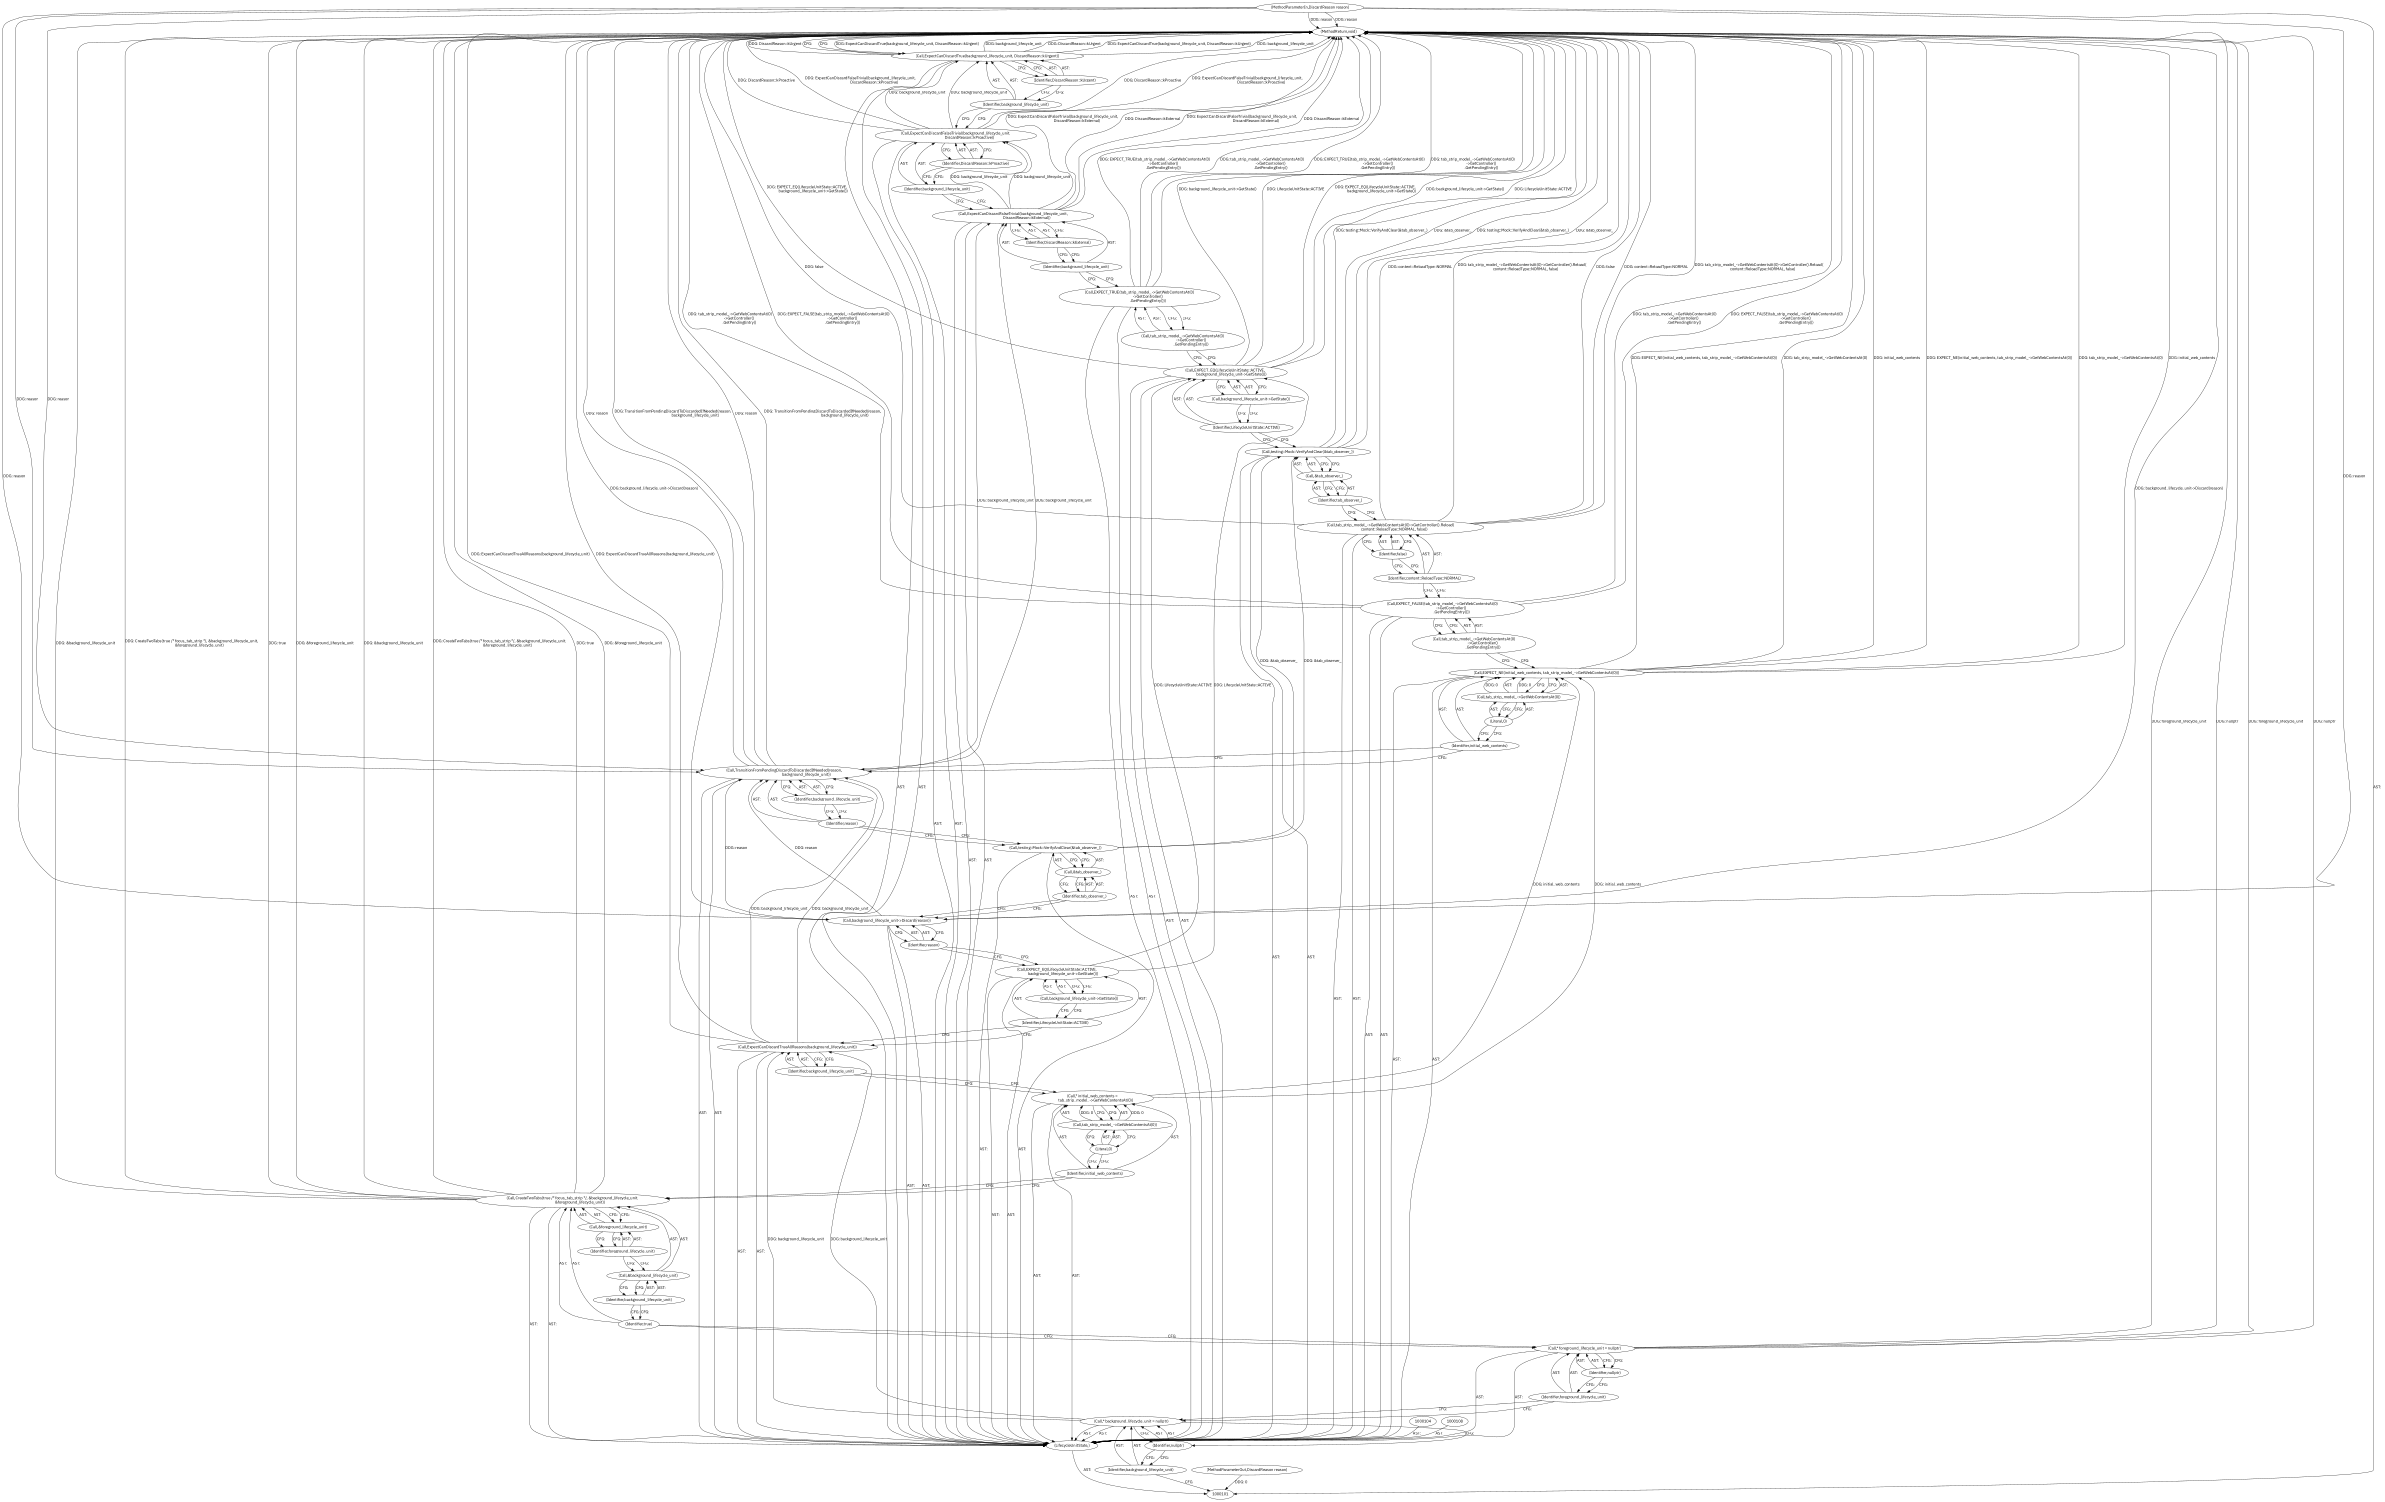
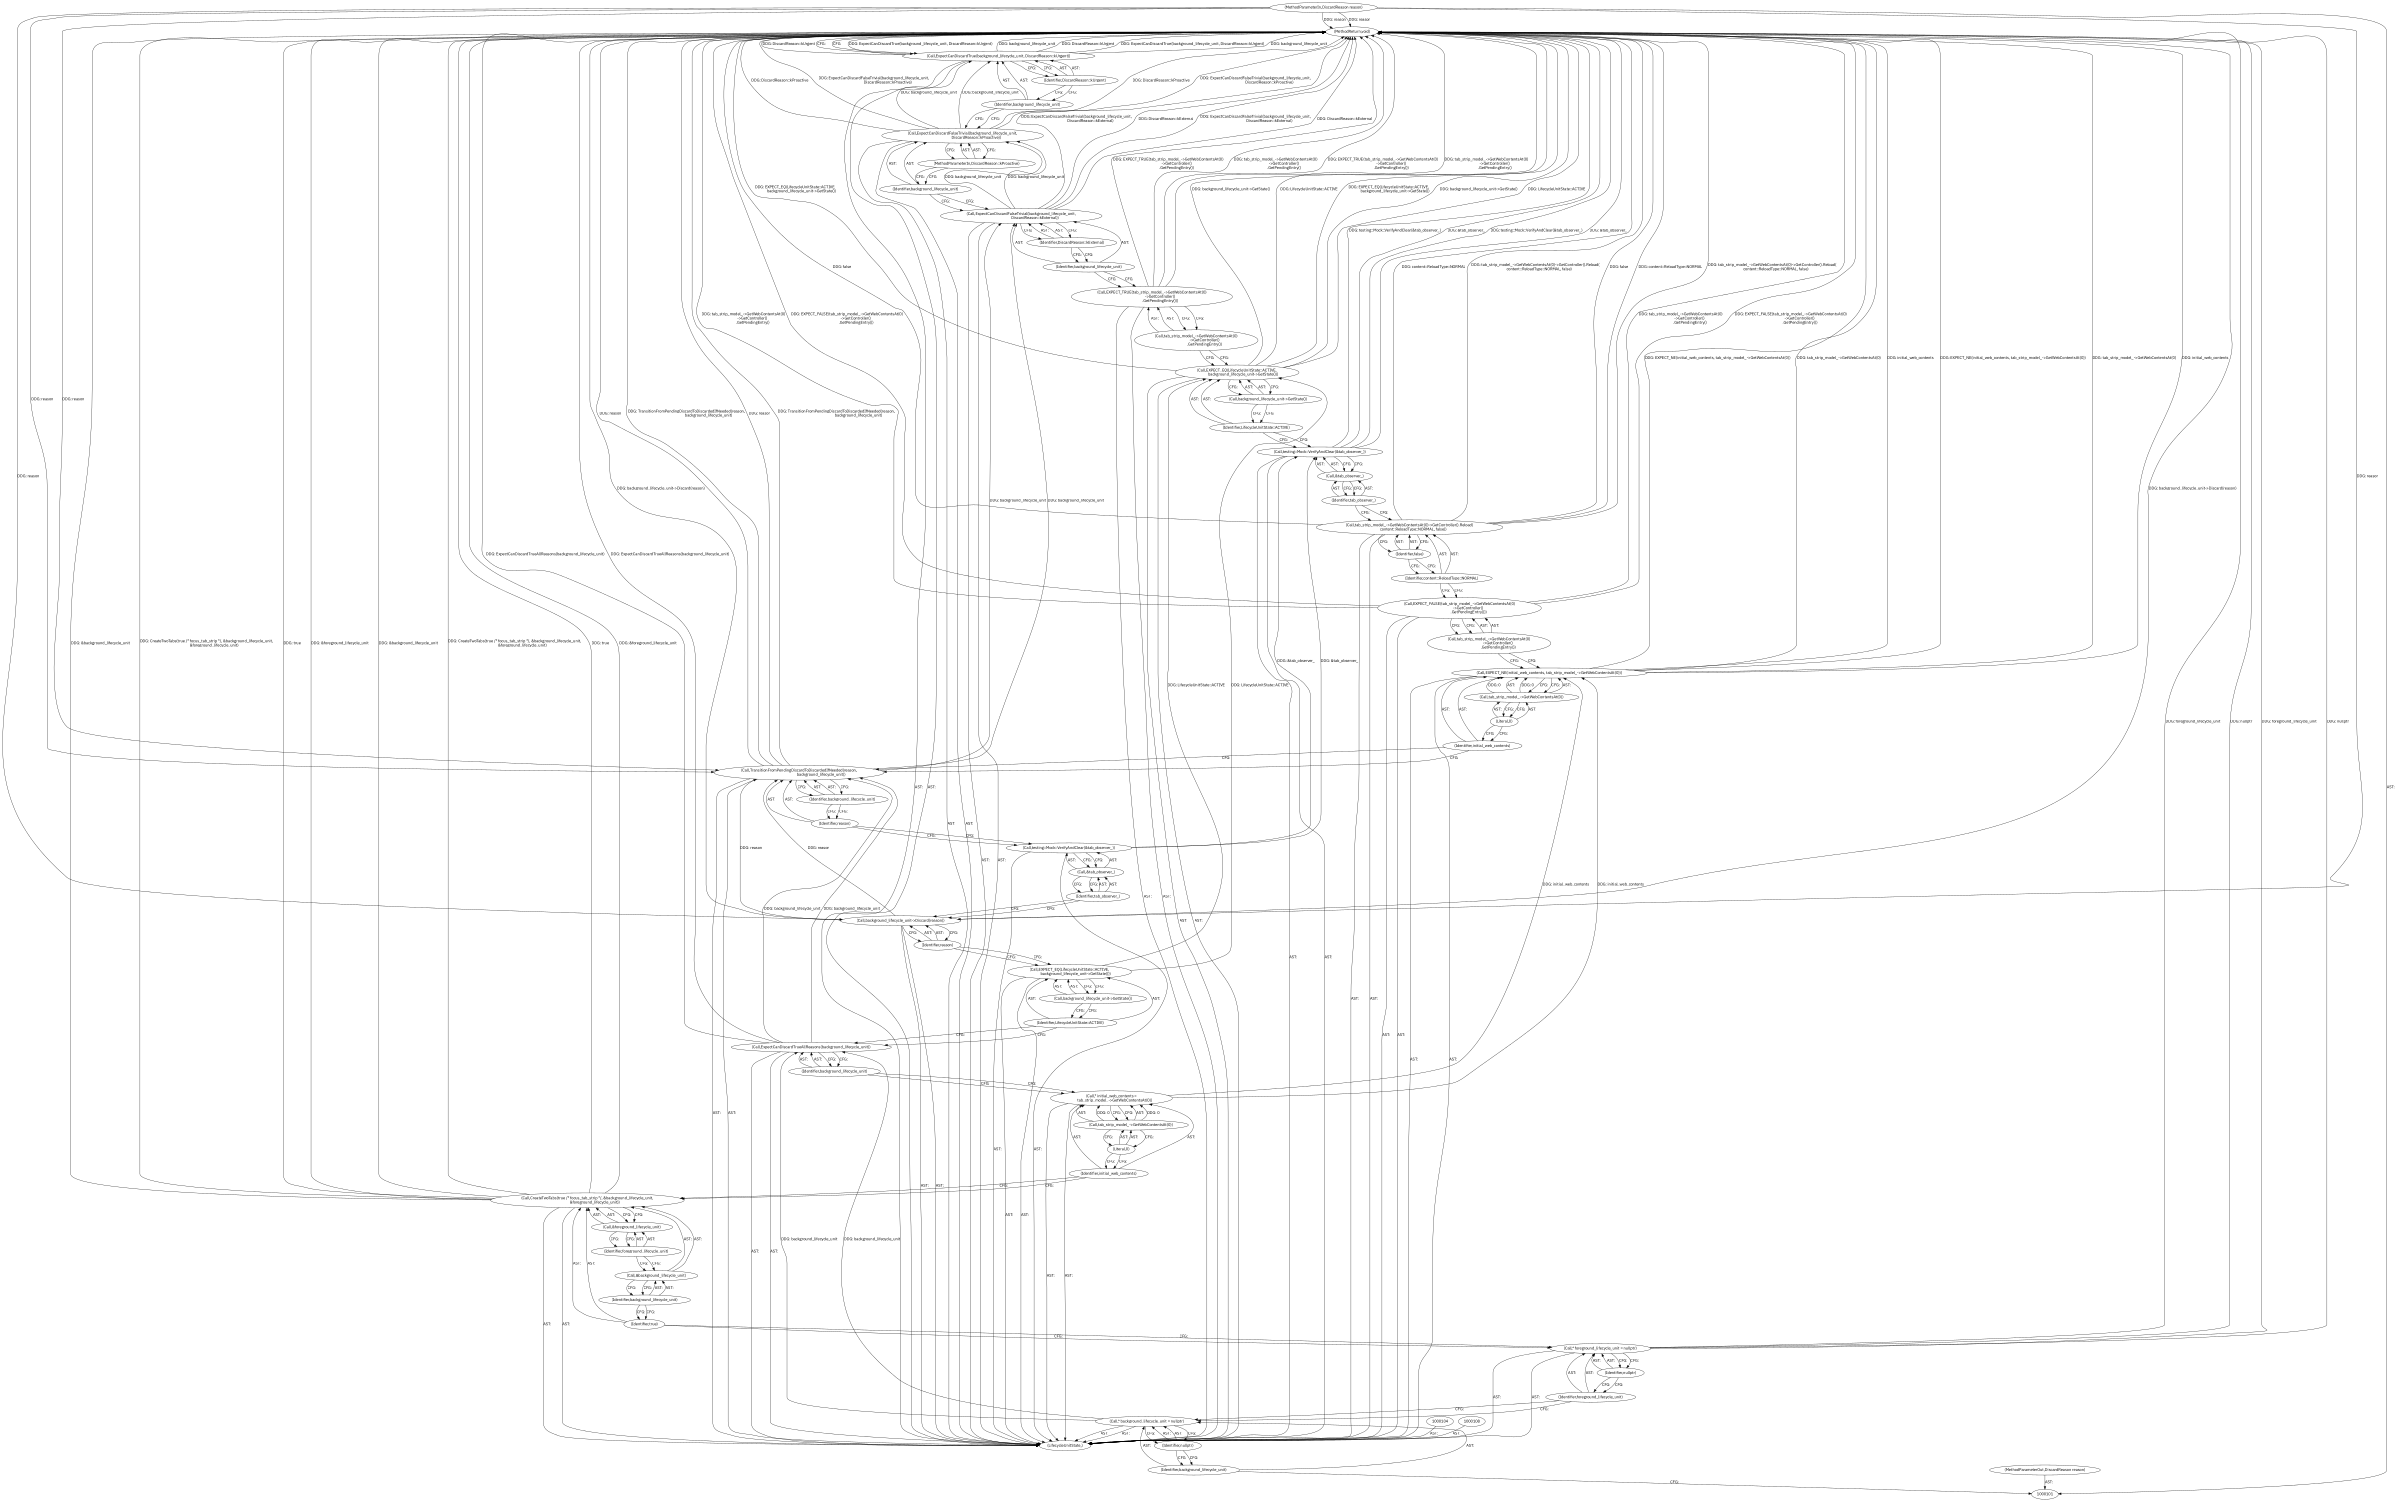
node "(Identifier,DiscardReason::kProactive)": label "(Identifier,DiscardReason::kProactive)" -> "(MethodParameterIn,DiscardReason::kProactive)"
edge "(MethodParameterOut,DiscardReason reason)" -> "1000101": label "DDG: 0" -> "AST: "
edge "(LifecycleUnitState,)" -> "1000101": removed, label "AST:"
